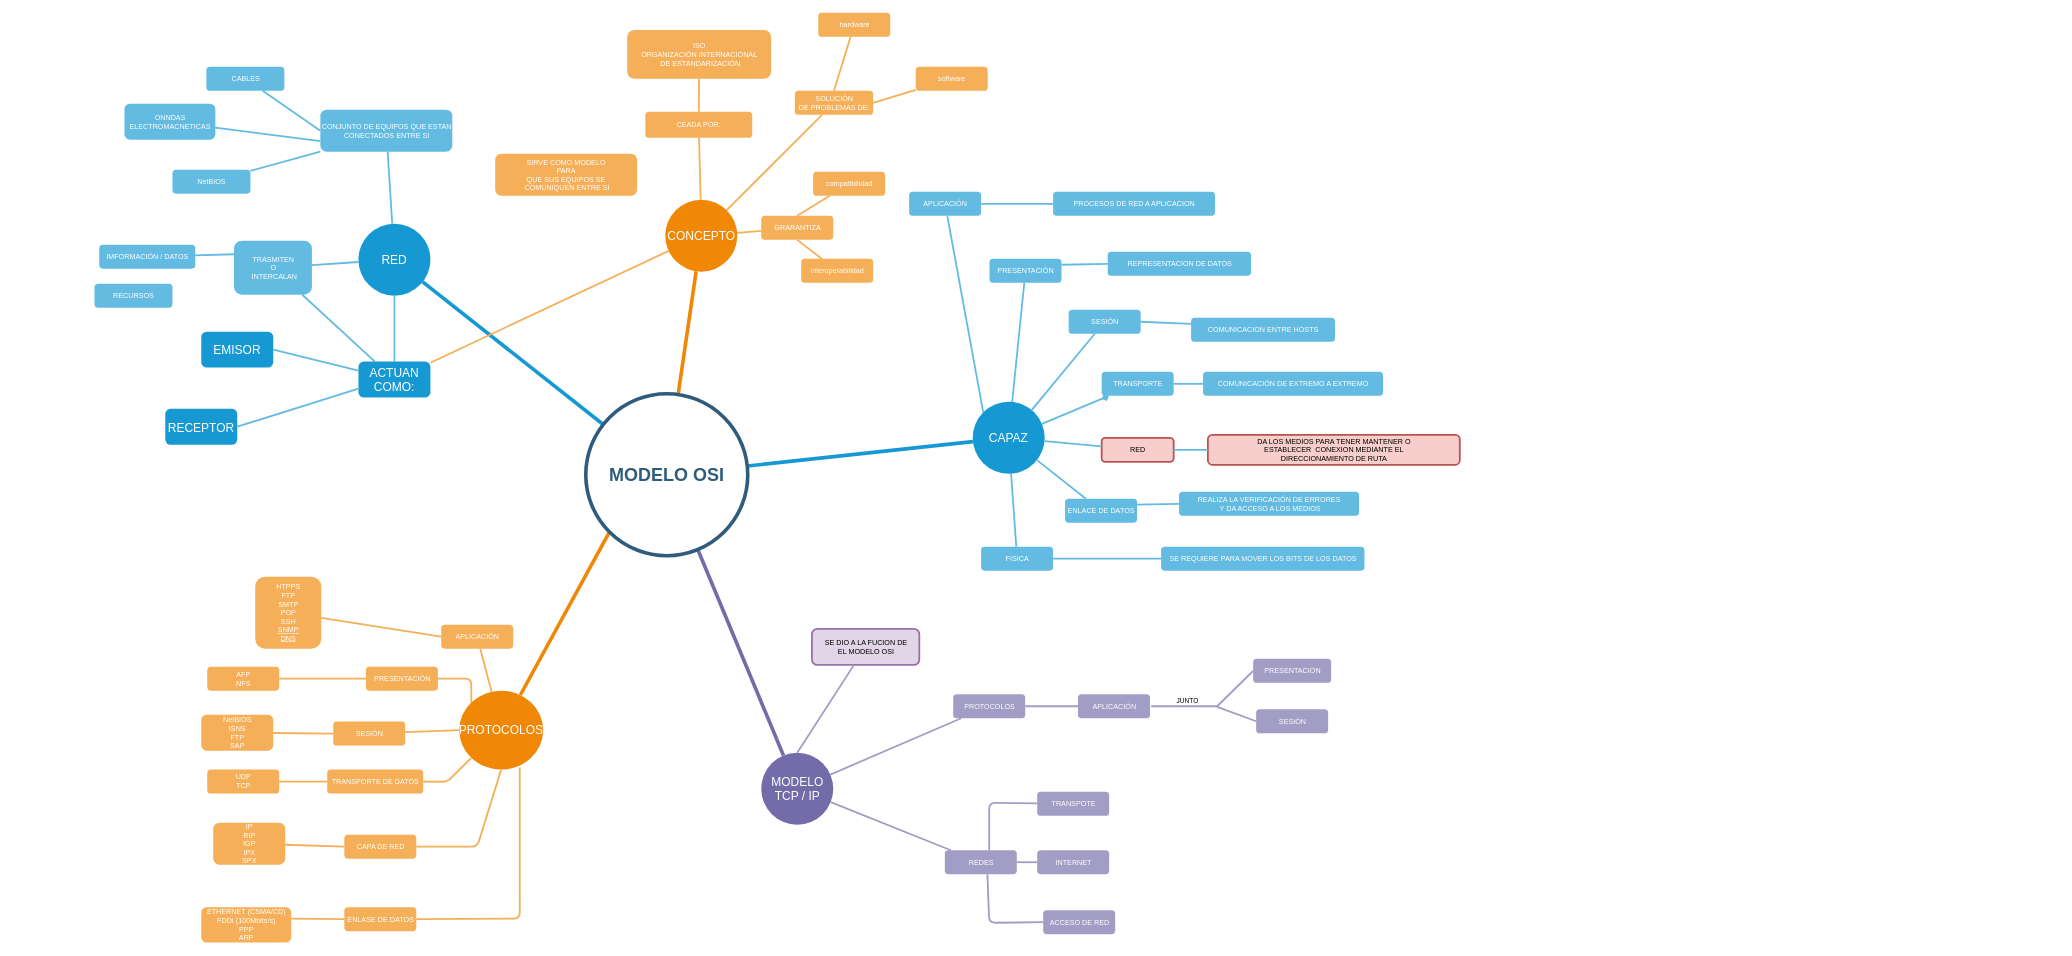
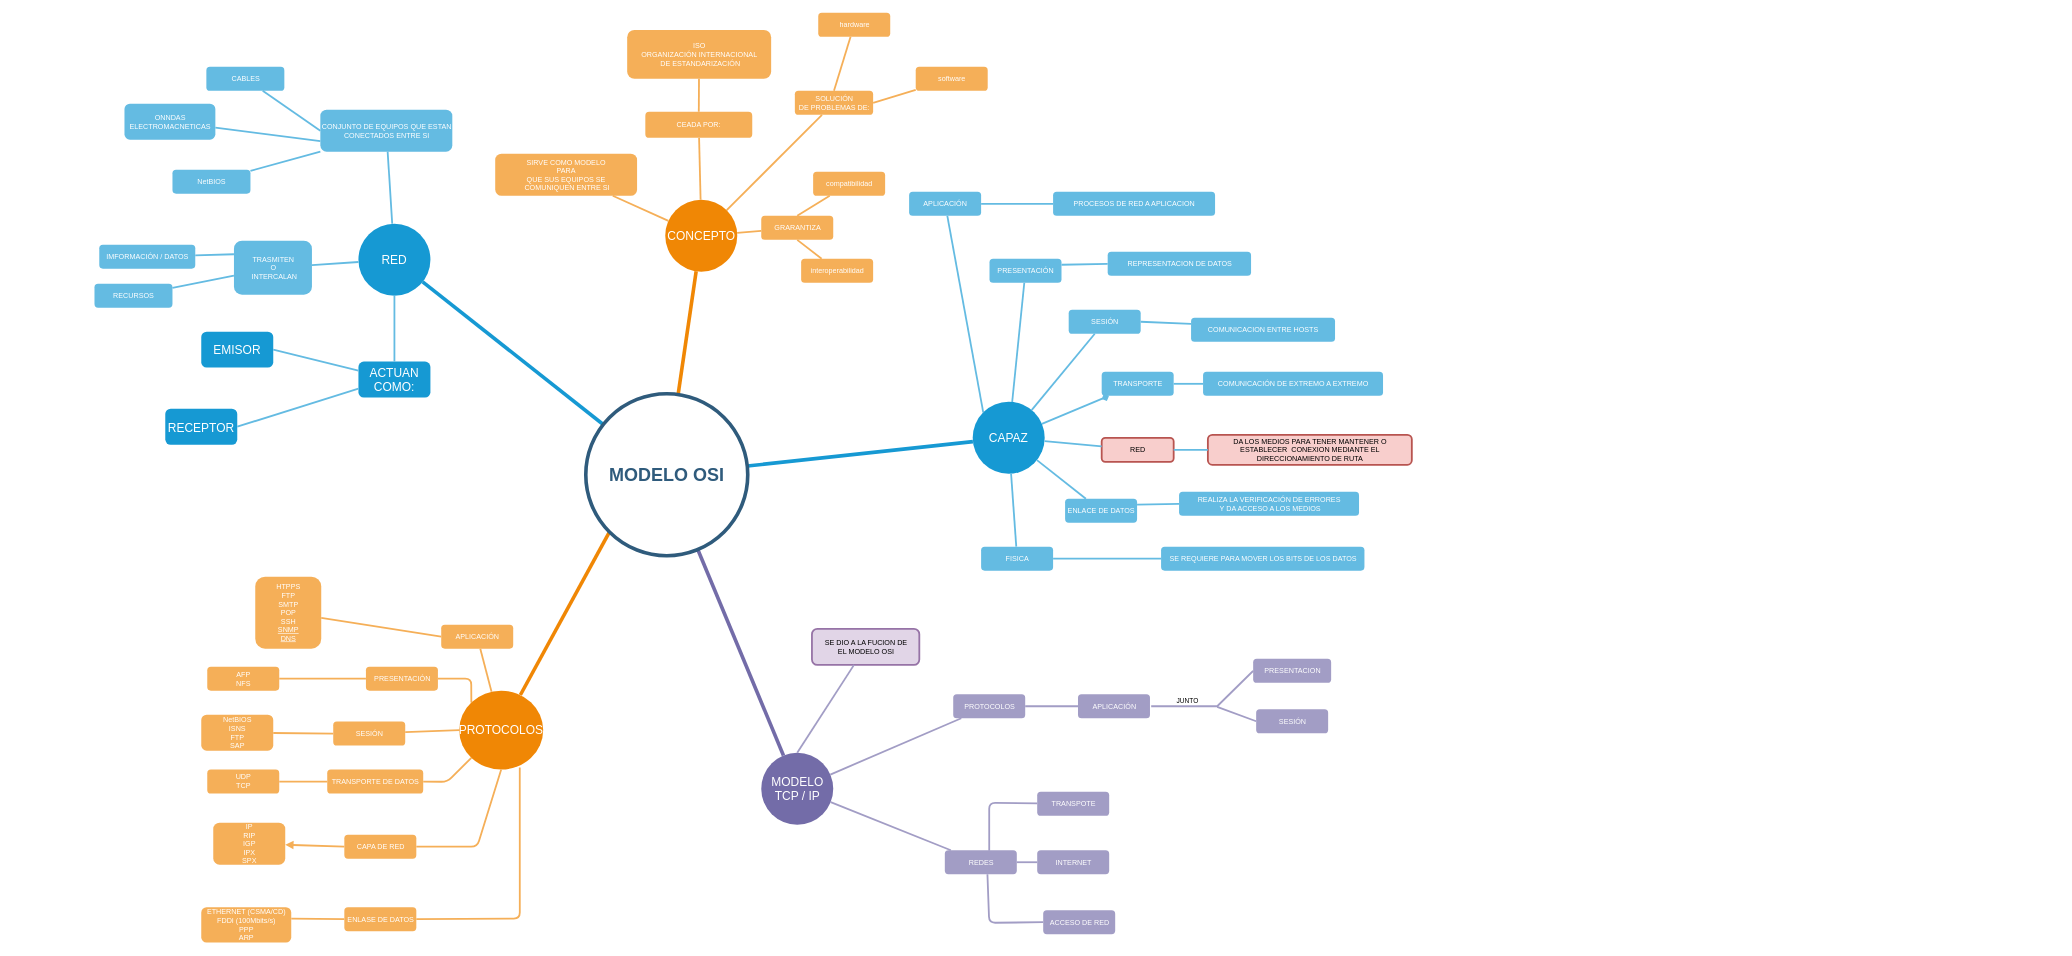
edge "CONCEPTO" -- "ACTUAN COMO:": now "CONCEPTO" -- "SIRVE COMO MODELO PARA QUE SUS EQUIPOS SE COMUNIQUEN ENTRE SI"
edge "TRASMITEN O INTERCALAN" -- "ACTUAN COMO:": now "TRASMITEN O INTERCALAN" -- "RECURSOS"
node "DA LOS MEDIOS PARA TENER MANTENER O ESTABLECER CONEXION MEDIANTE EL DIRECCIONAMIENTO DE RUTA": size 252x30 -> 204x30
edge "IP RIP IGP IPX SPX" -- "CAPA DE RED": arrowhead none -> block
